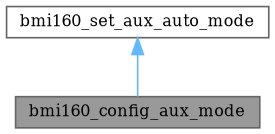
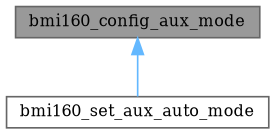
edge "bmi160_config_aux_mode" -> "bmi160_set_aux_auto_mode": reversed
